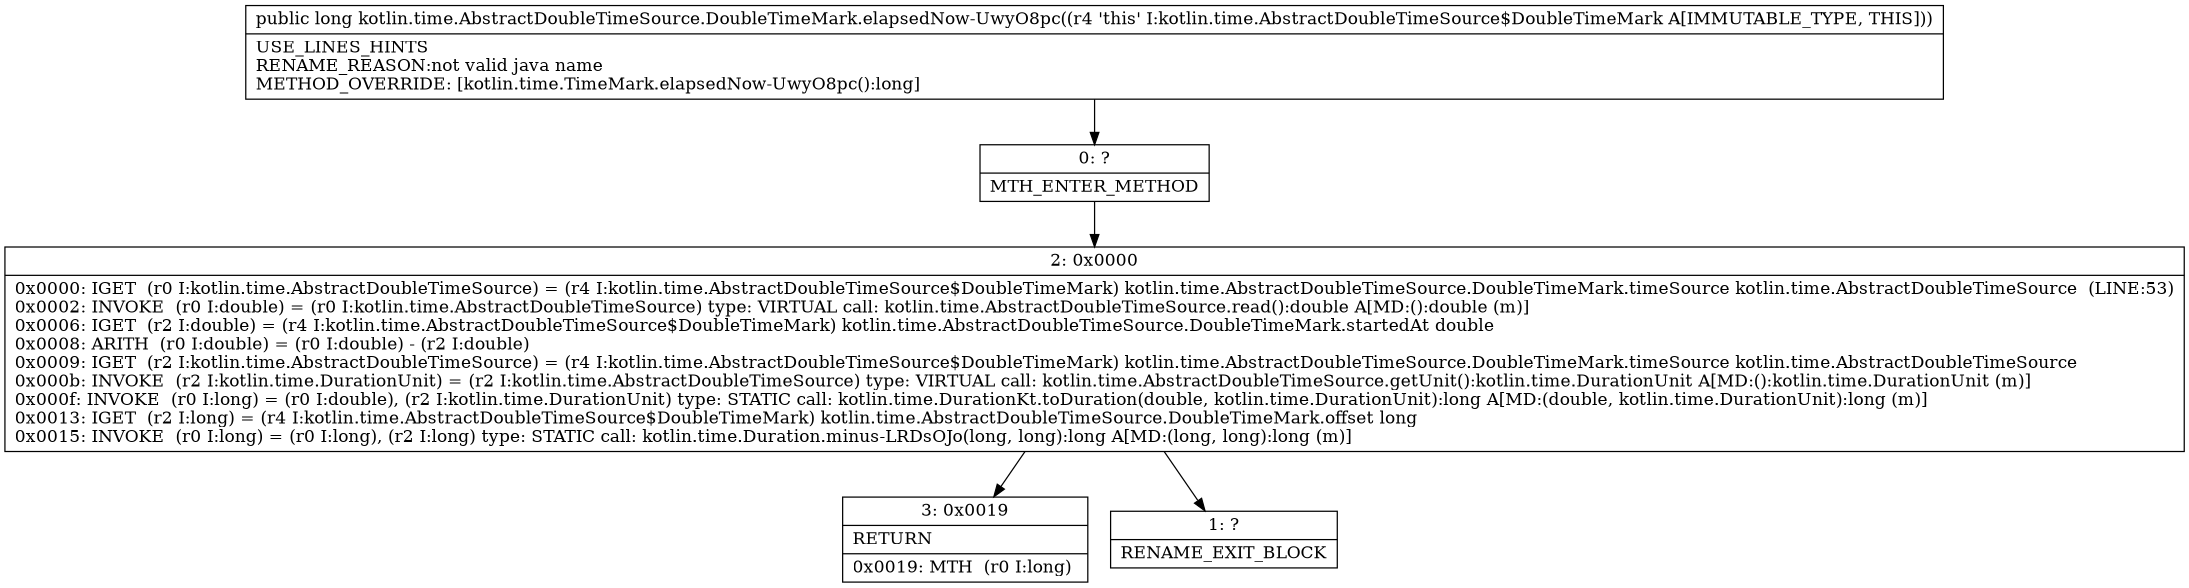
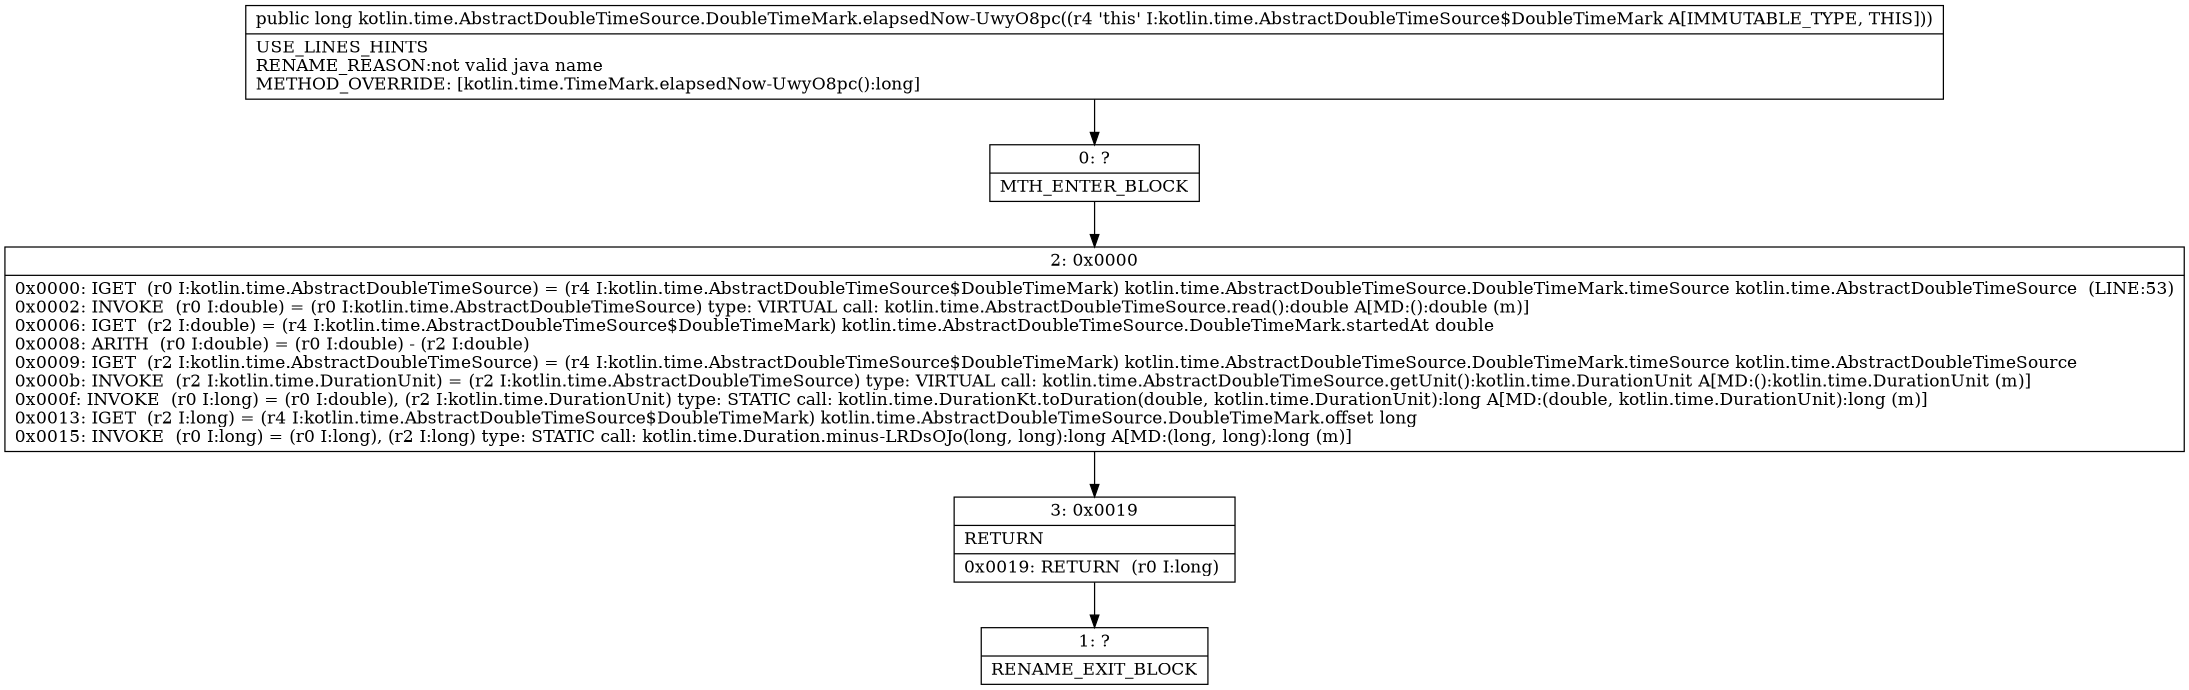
node "0: ?": text "MTH_ENTER_METHOD" -> "MTH_ENTER_BLOCK"
edge "2: 0x0000" -> "1: ?": now "3: 0x0019" -> "1: ?"
node "3: 0x0019": text "0x0019: MTH  (r0 I:long)" -> "0x0019: RETURN  (r0 I:long)"
